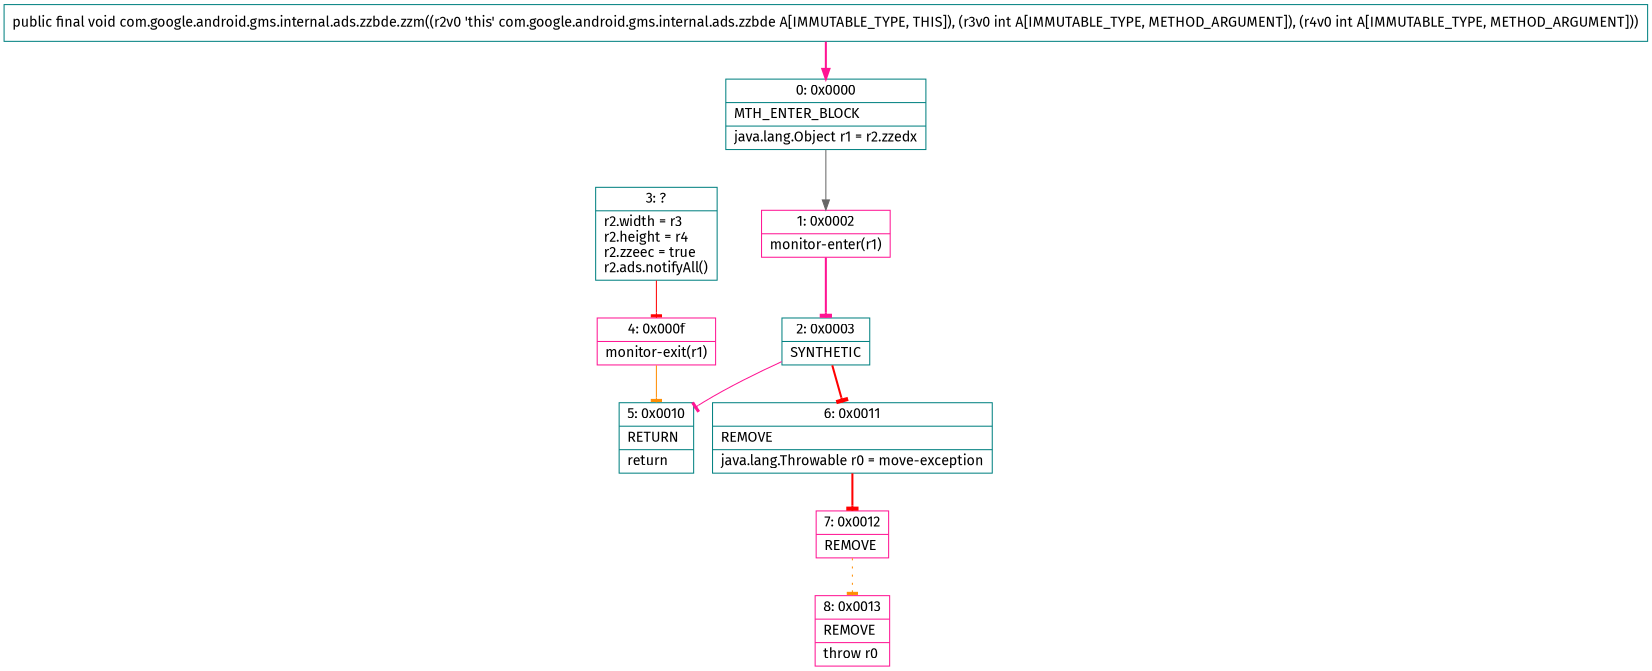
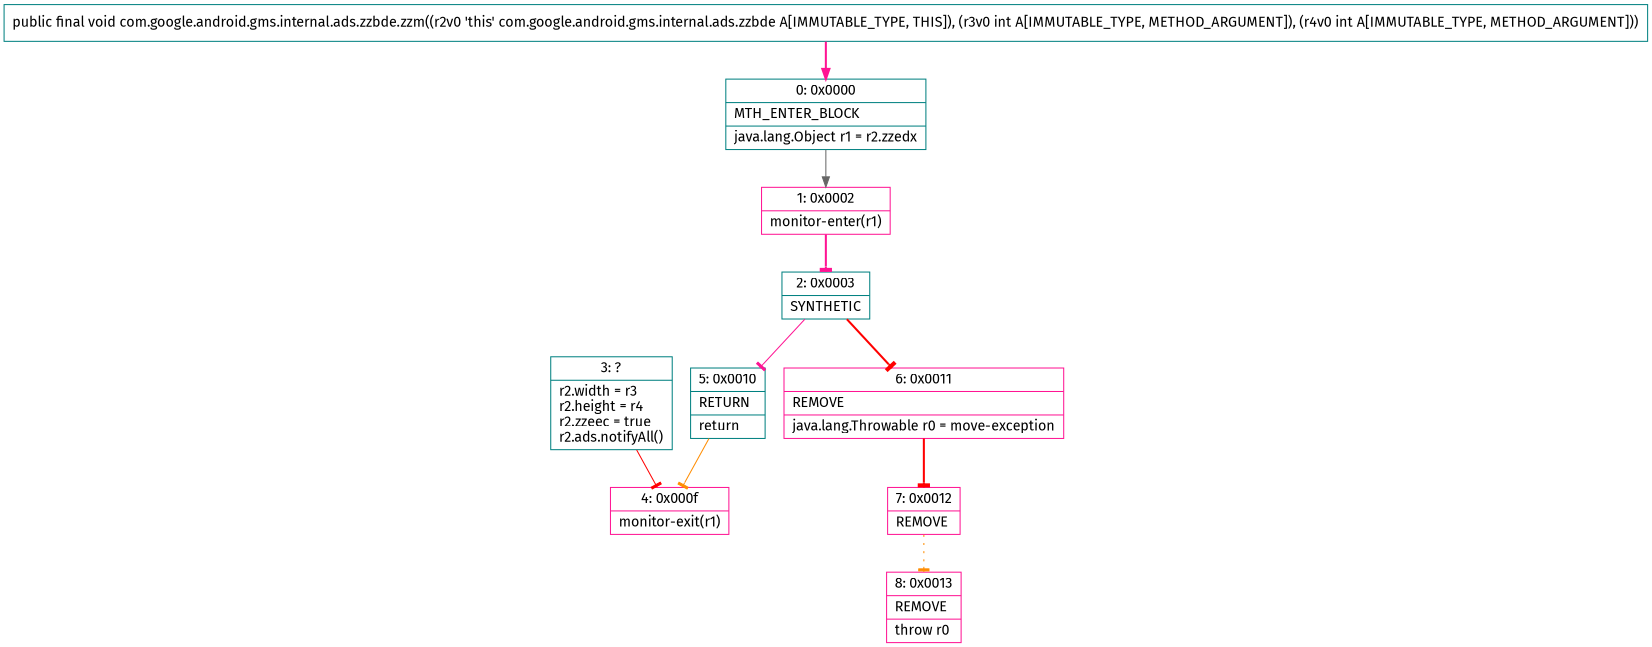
edge "4: 0x000f" -> "5: 0x0010": reversed
node "6: 0x0011": color teal -> deeppink
